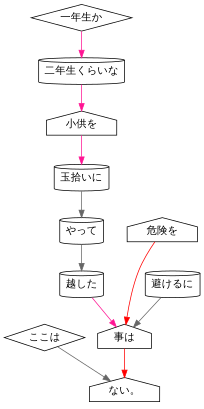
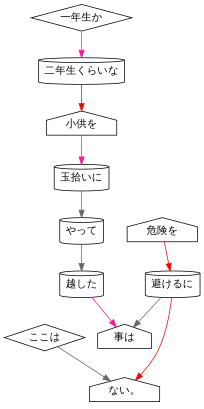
edge "二年生くらいな" -> "小供を": color deeppink -> red
edge "危険を" -> "事は": now "危険を" -> "避けるに"
edge "事は" -> "ない。": now "避けるに" -> "ない。"
